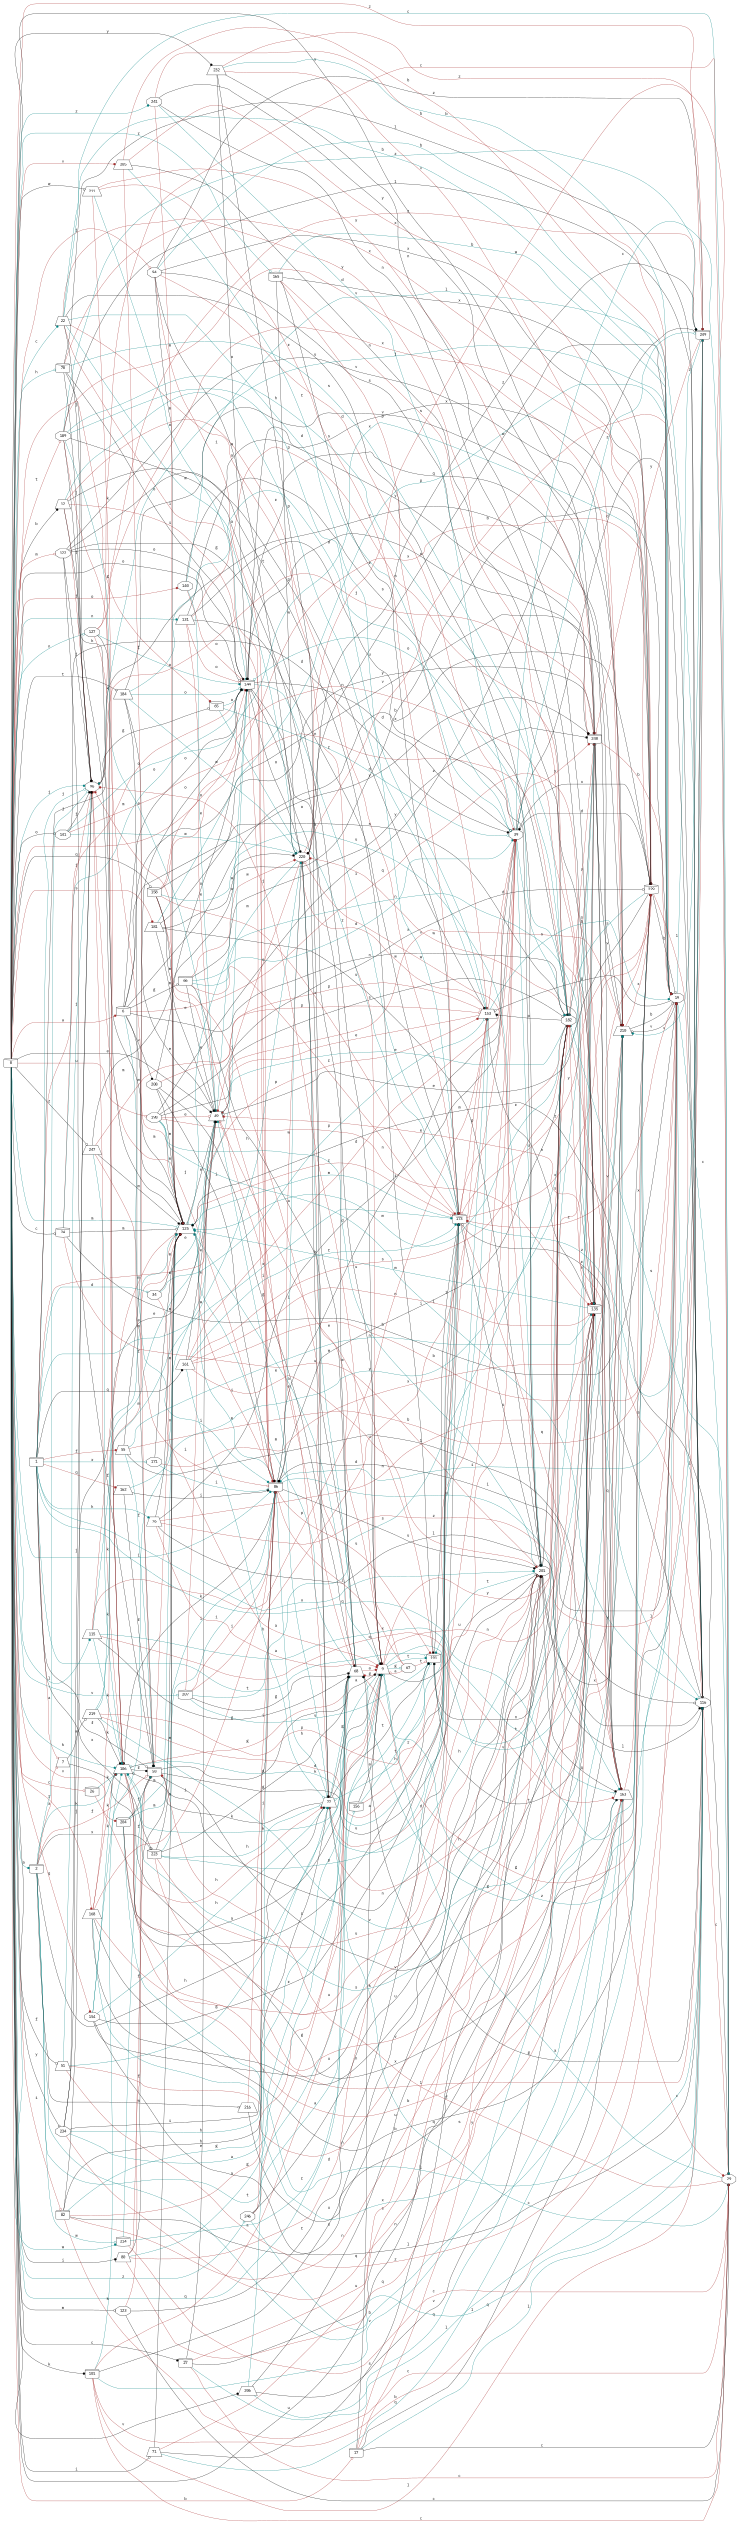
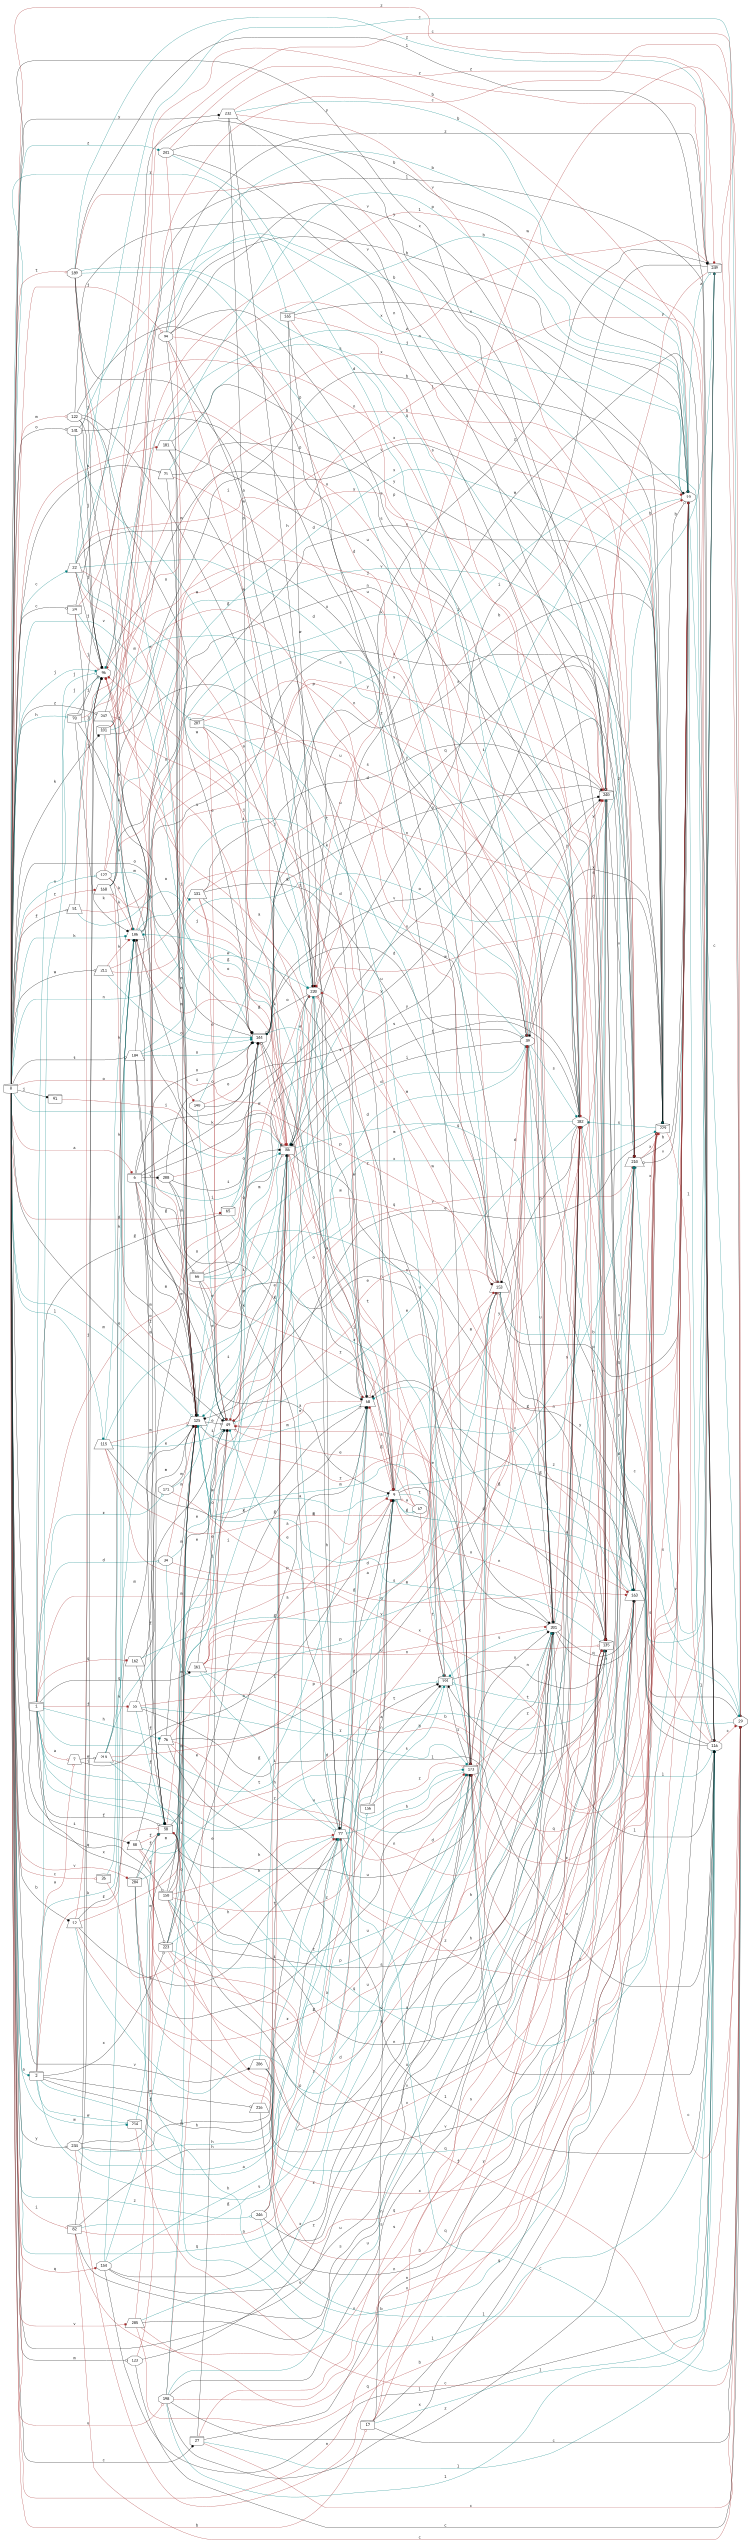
node "91": added
